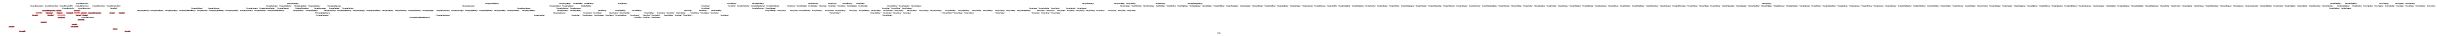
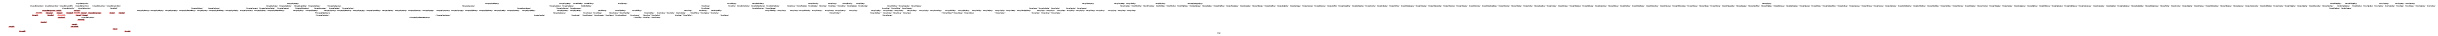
node "{lib/libLLVMSupport.a(NativeFormatting.cpp.o)}": removed
node "{lib/libLLVMCore.a(ConstantRange.cpp.o)}": removed
